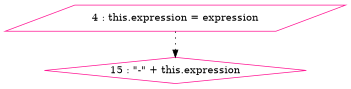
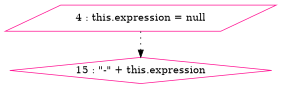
node "4 : this.expression = expression": label "4 : this.expression = expression" -> "4 : this.expression = null"
